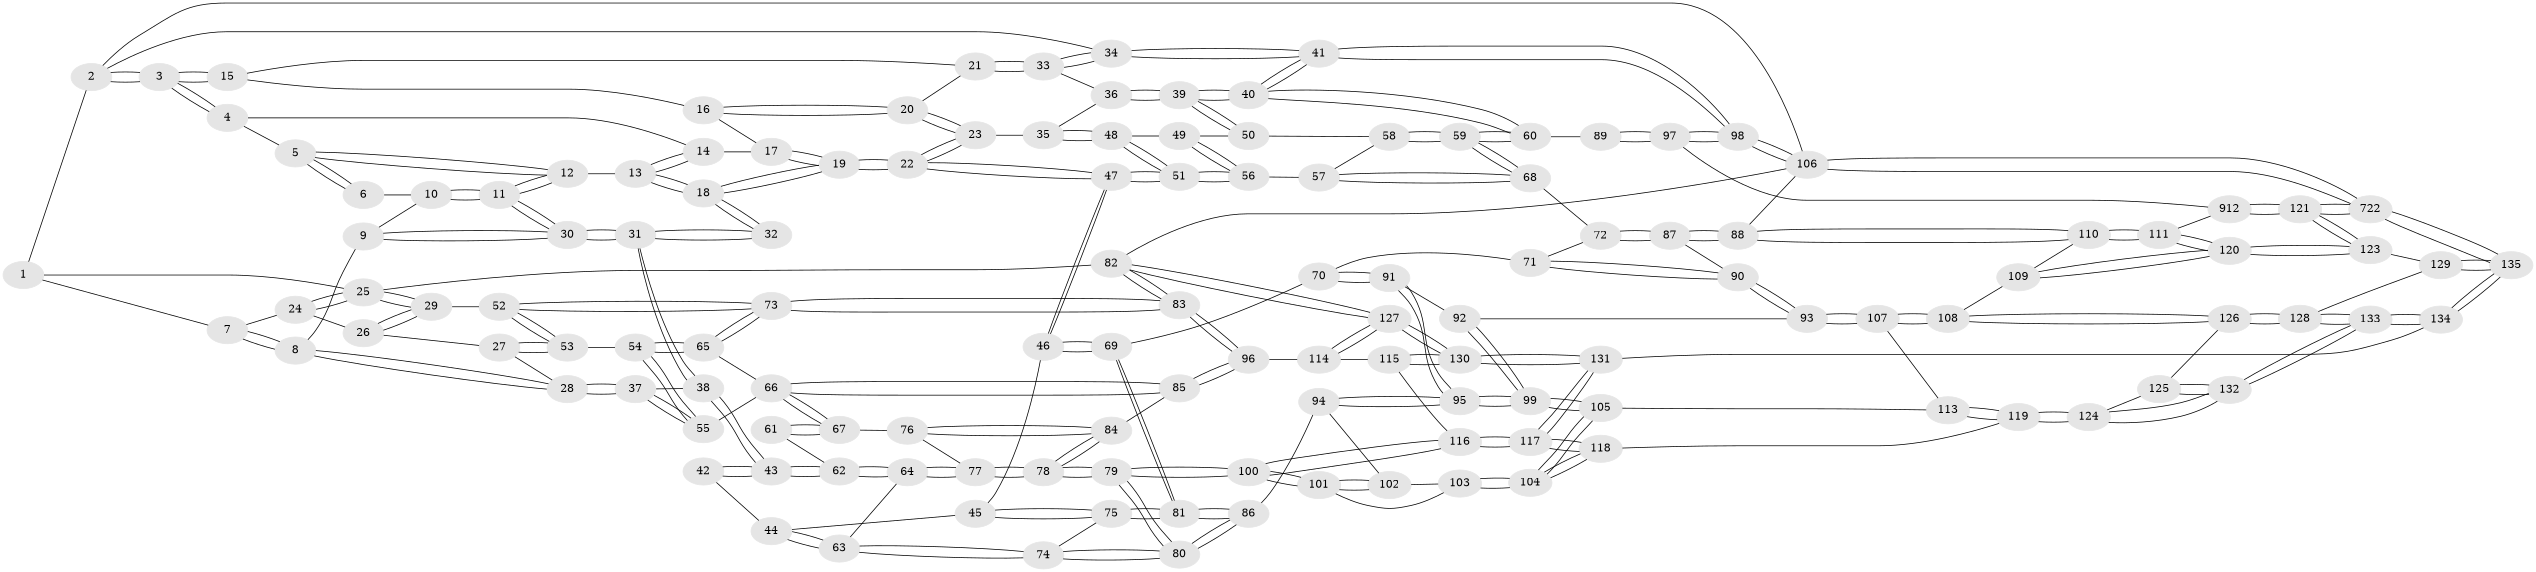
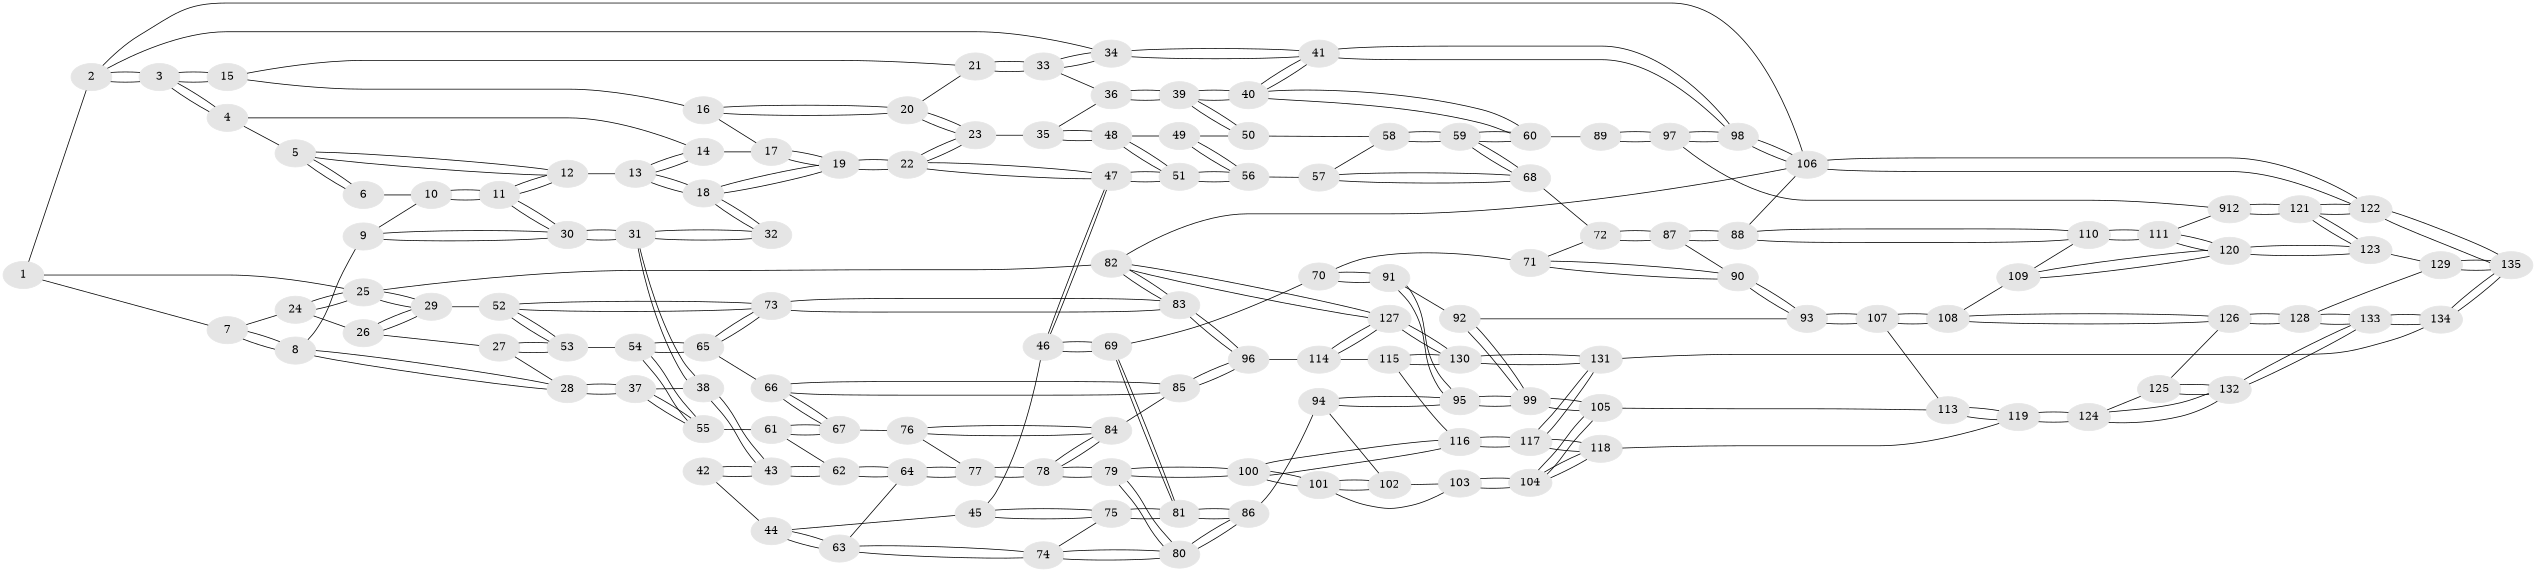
node "722": label "722" -> "122"
edge "66" -- "55": now "61" -- "55"
